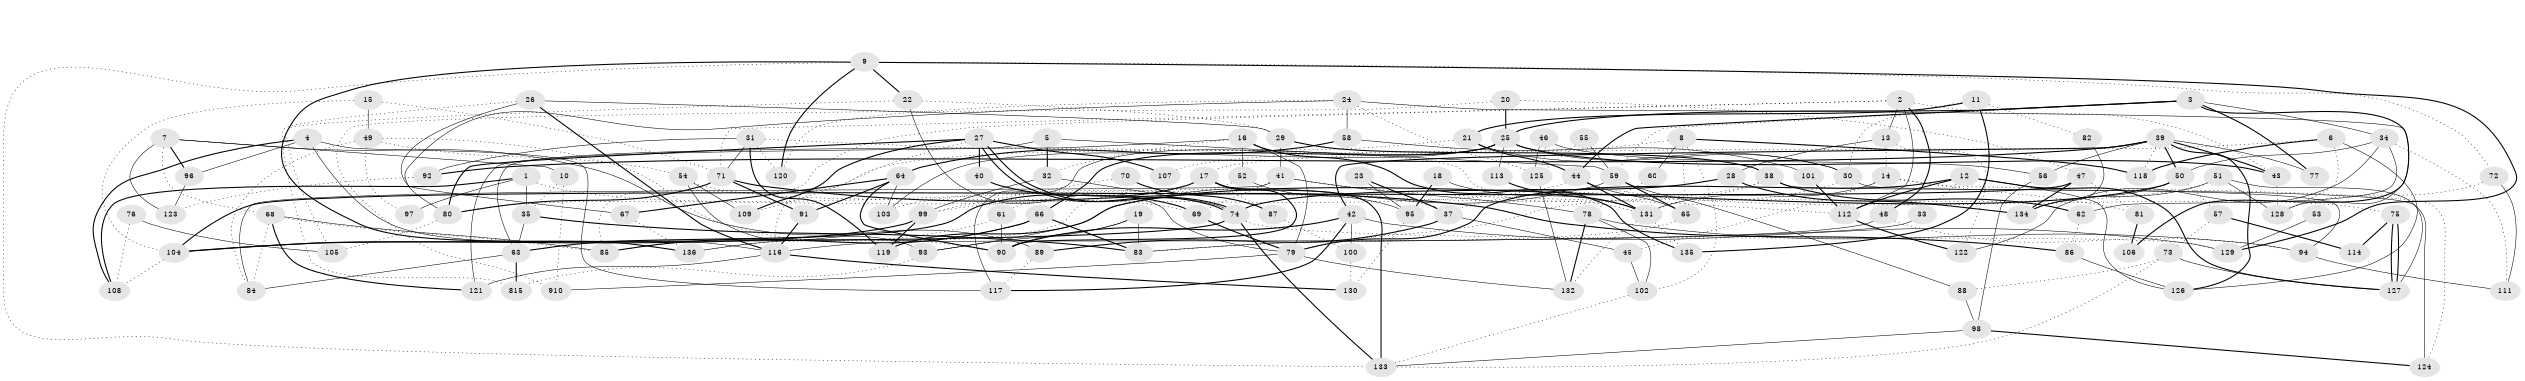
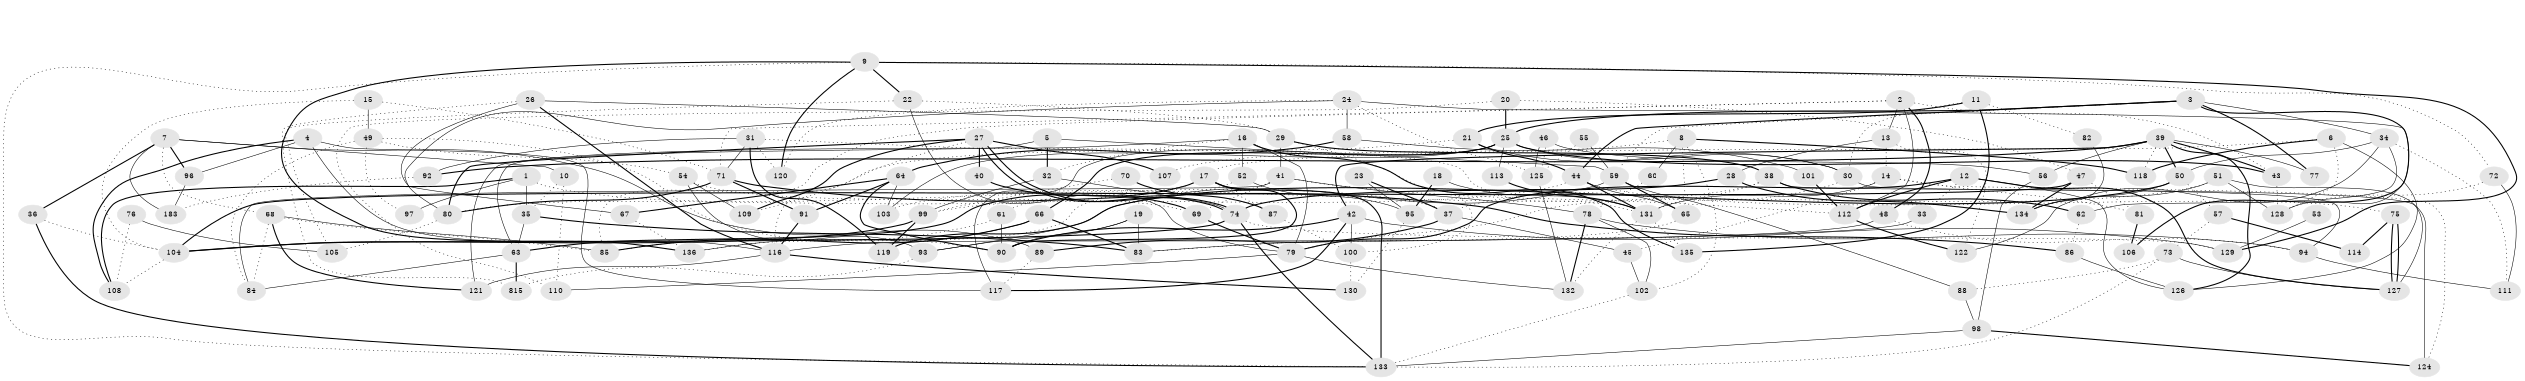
node "36": added
node "123": label "123" -> "183"
edge "29" -- "100": added
node "910": label "910" -> "110"
